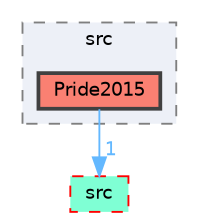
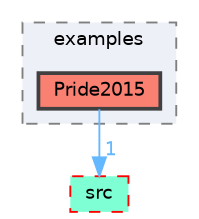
cluster "src": label "src" -> "examples"
